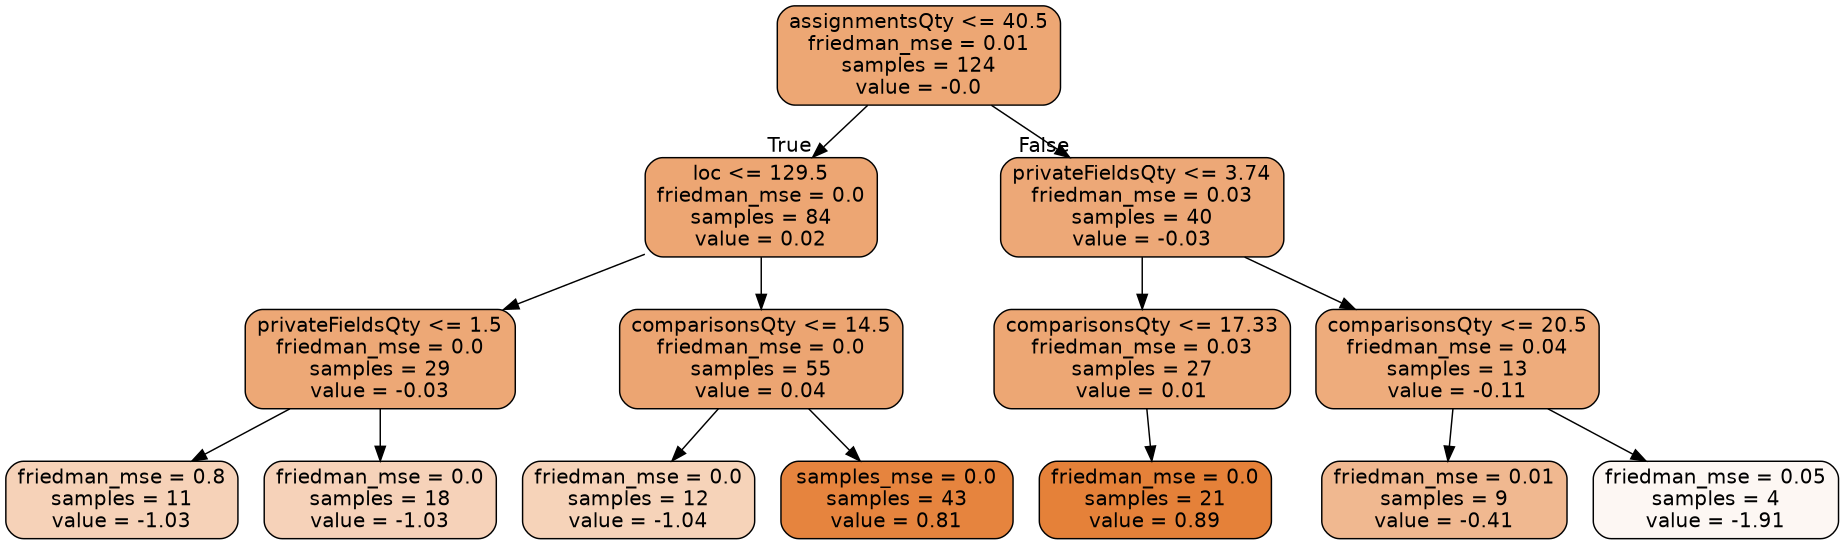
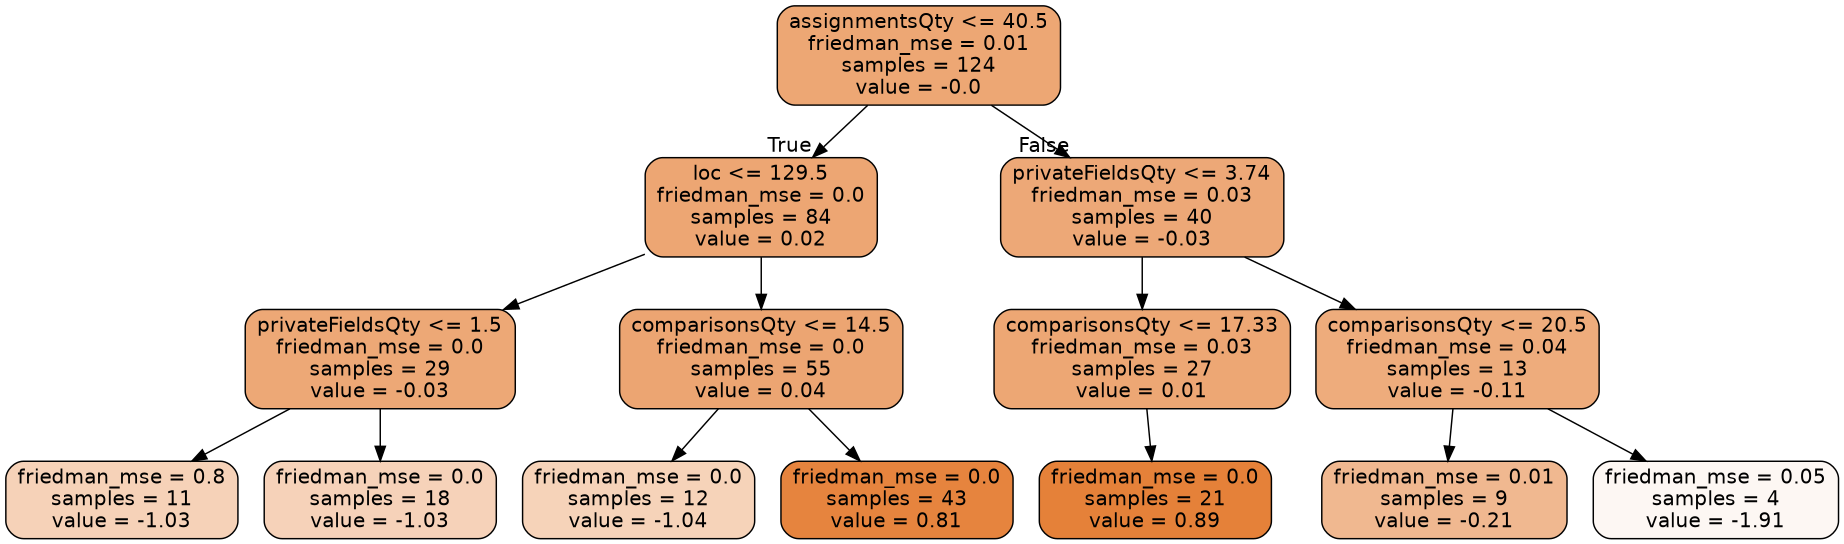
node "samples_mse = 0.0 samples = 43 value = 0.81": label "samples_mse = 0.0 samples = 43 value = 0.81" -> "friedman_mse = 0.0 samples = 43 value = 0.81"
node "friedman_mse = 0.01 samples = 9 value = -0.41": label "friedman_mse = 0.01 samples = 9 value = -0.41" -> "friedman_mse = 0.01 samples = 9 value = -0.21"
